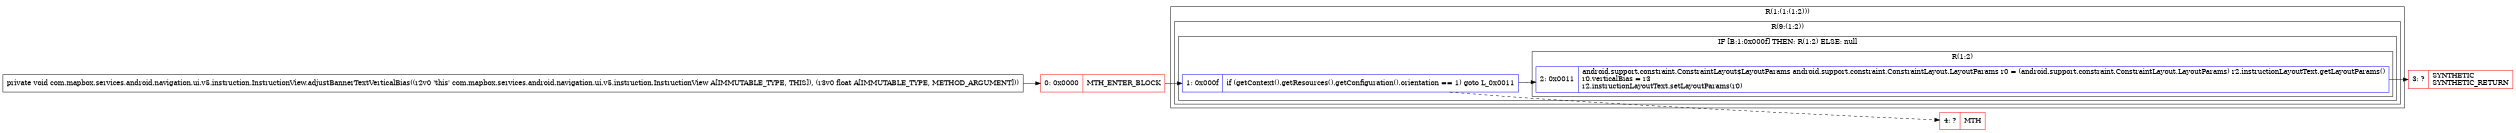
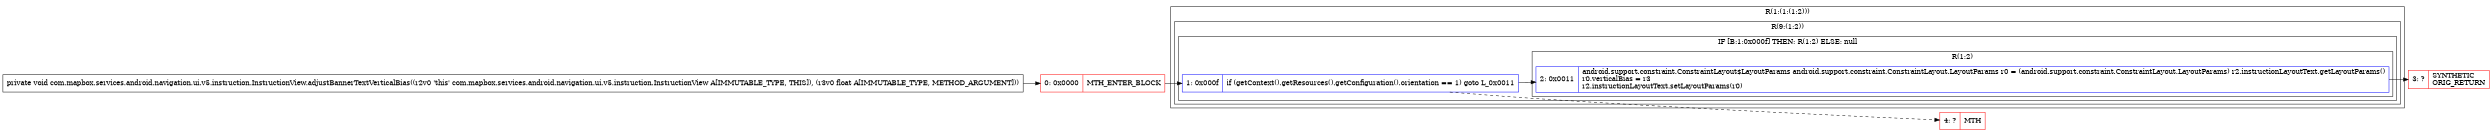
node "3: ?": text "SYNTHETIC_RETURN" -> "ORIG_RETURN"
